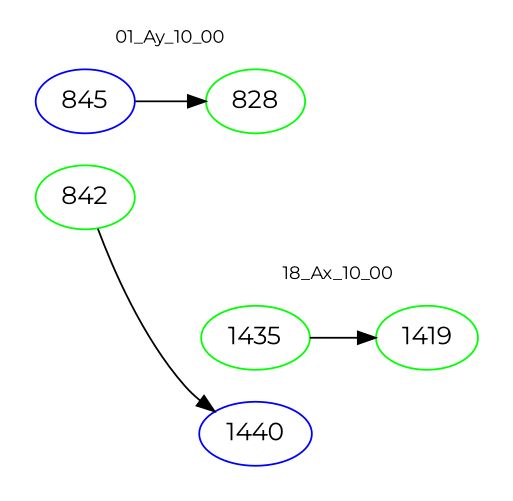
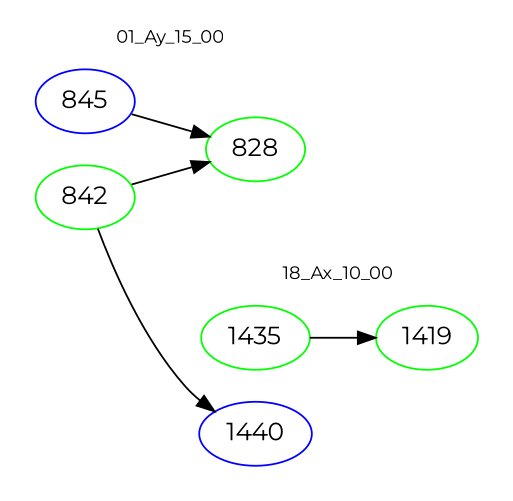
cluster "01_Ay_10_00": label "01_Ay_10_00" -> "01_Ay_15_00"
edge "842" -> "828": added
